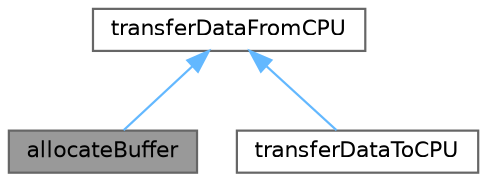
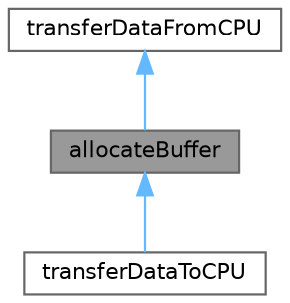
edge "transferDataToCPU" -> "transferDataFromCPU": now "transferDataToCPU" -> "allocateBuffer"
